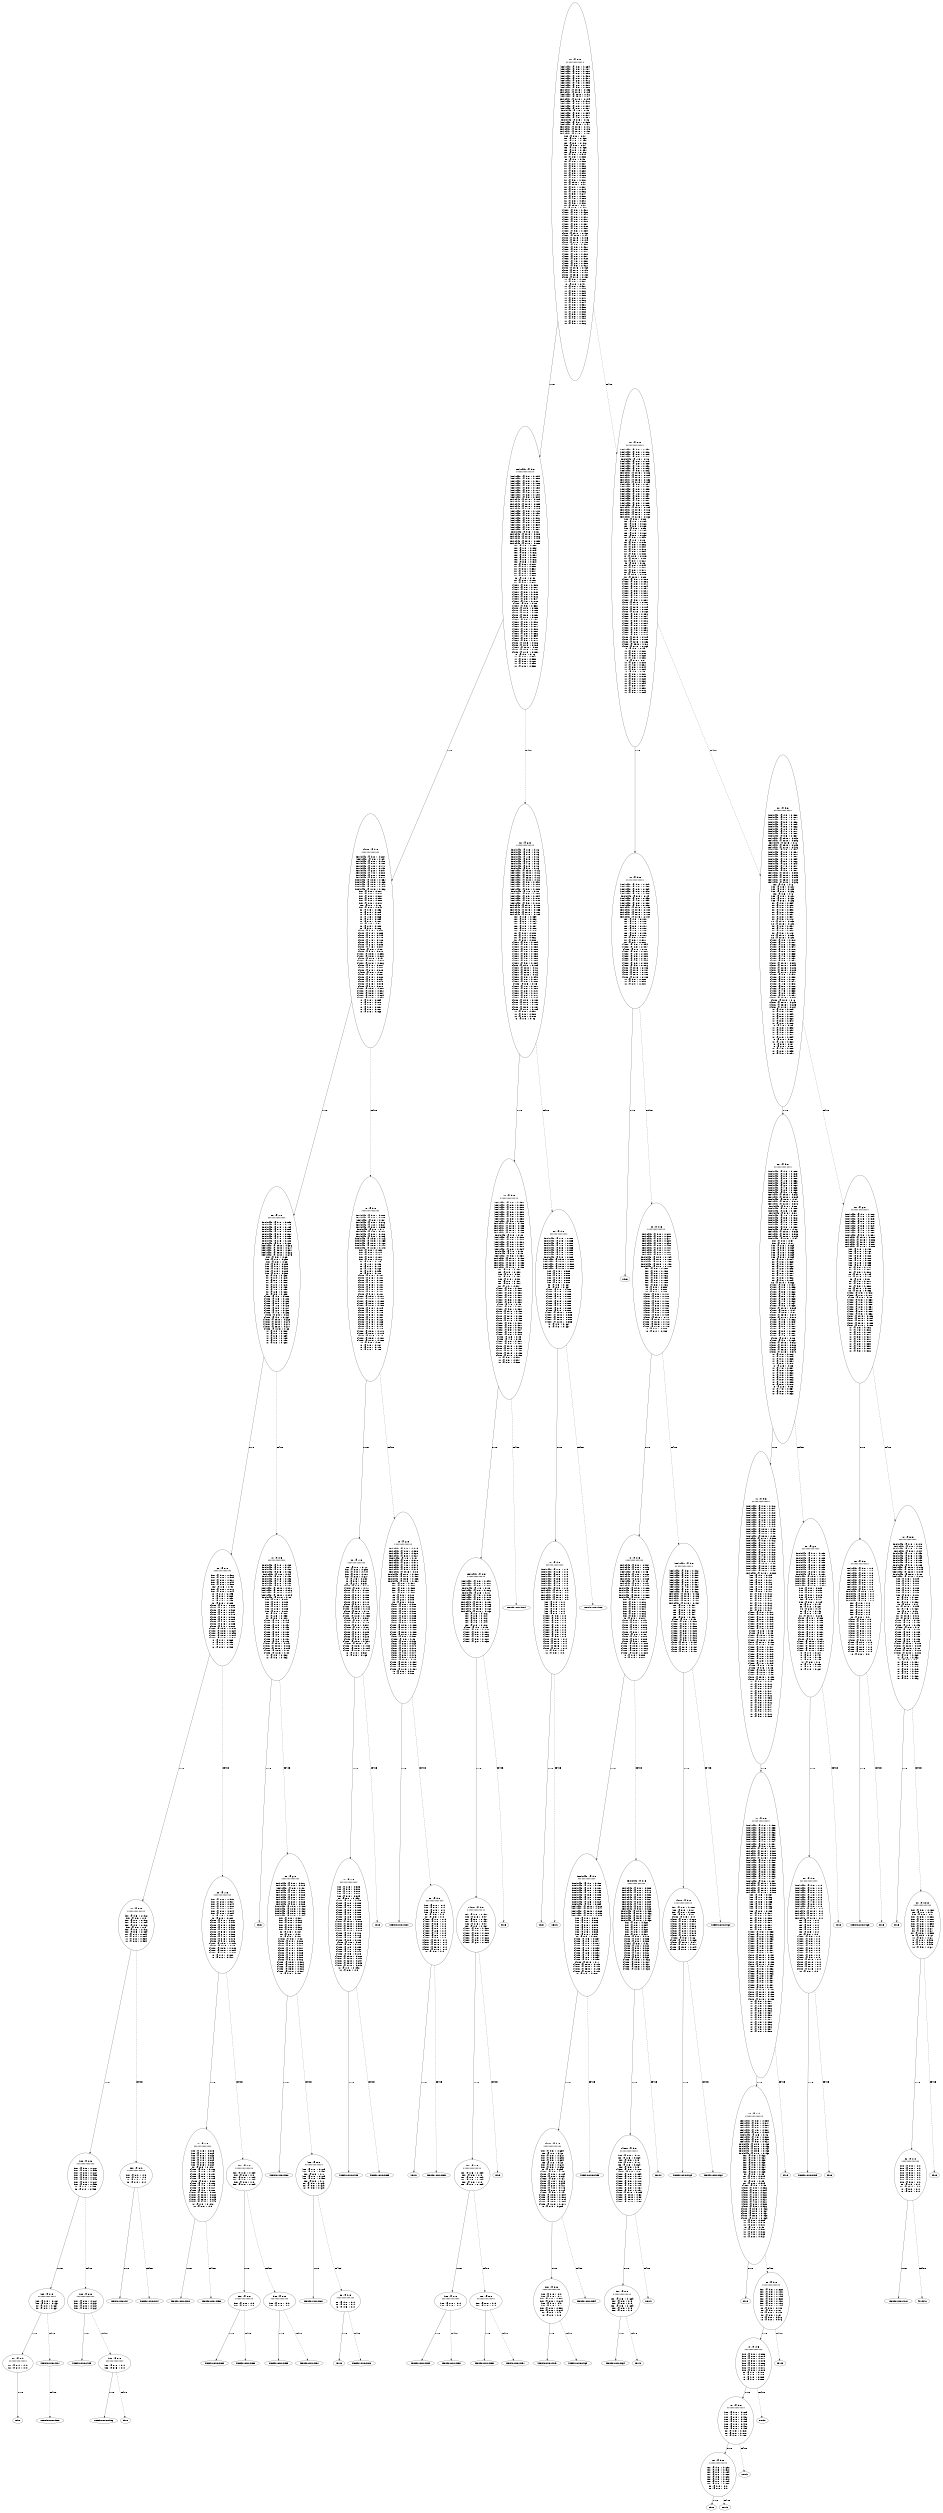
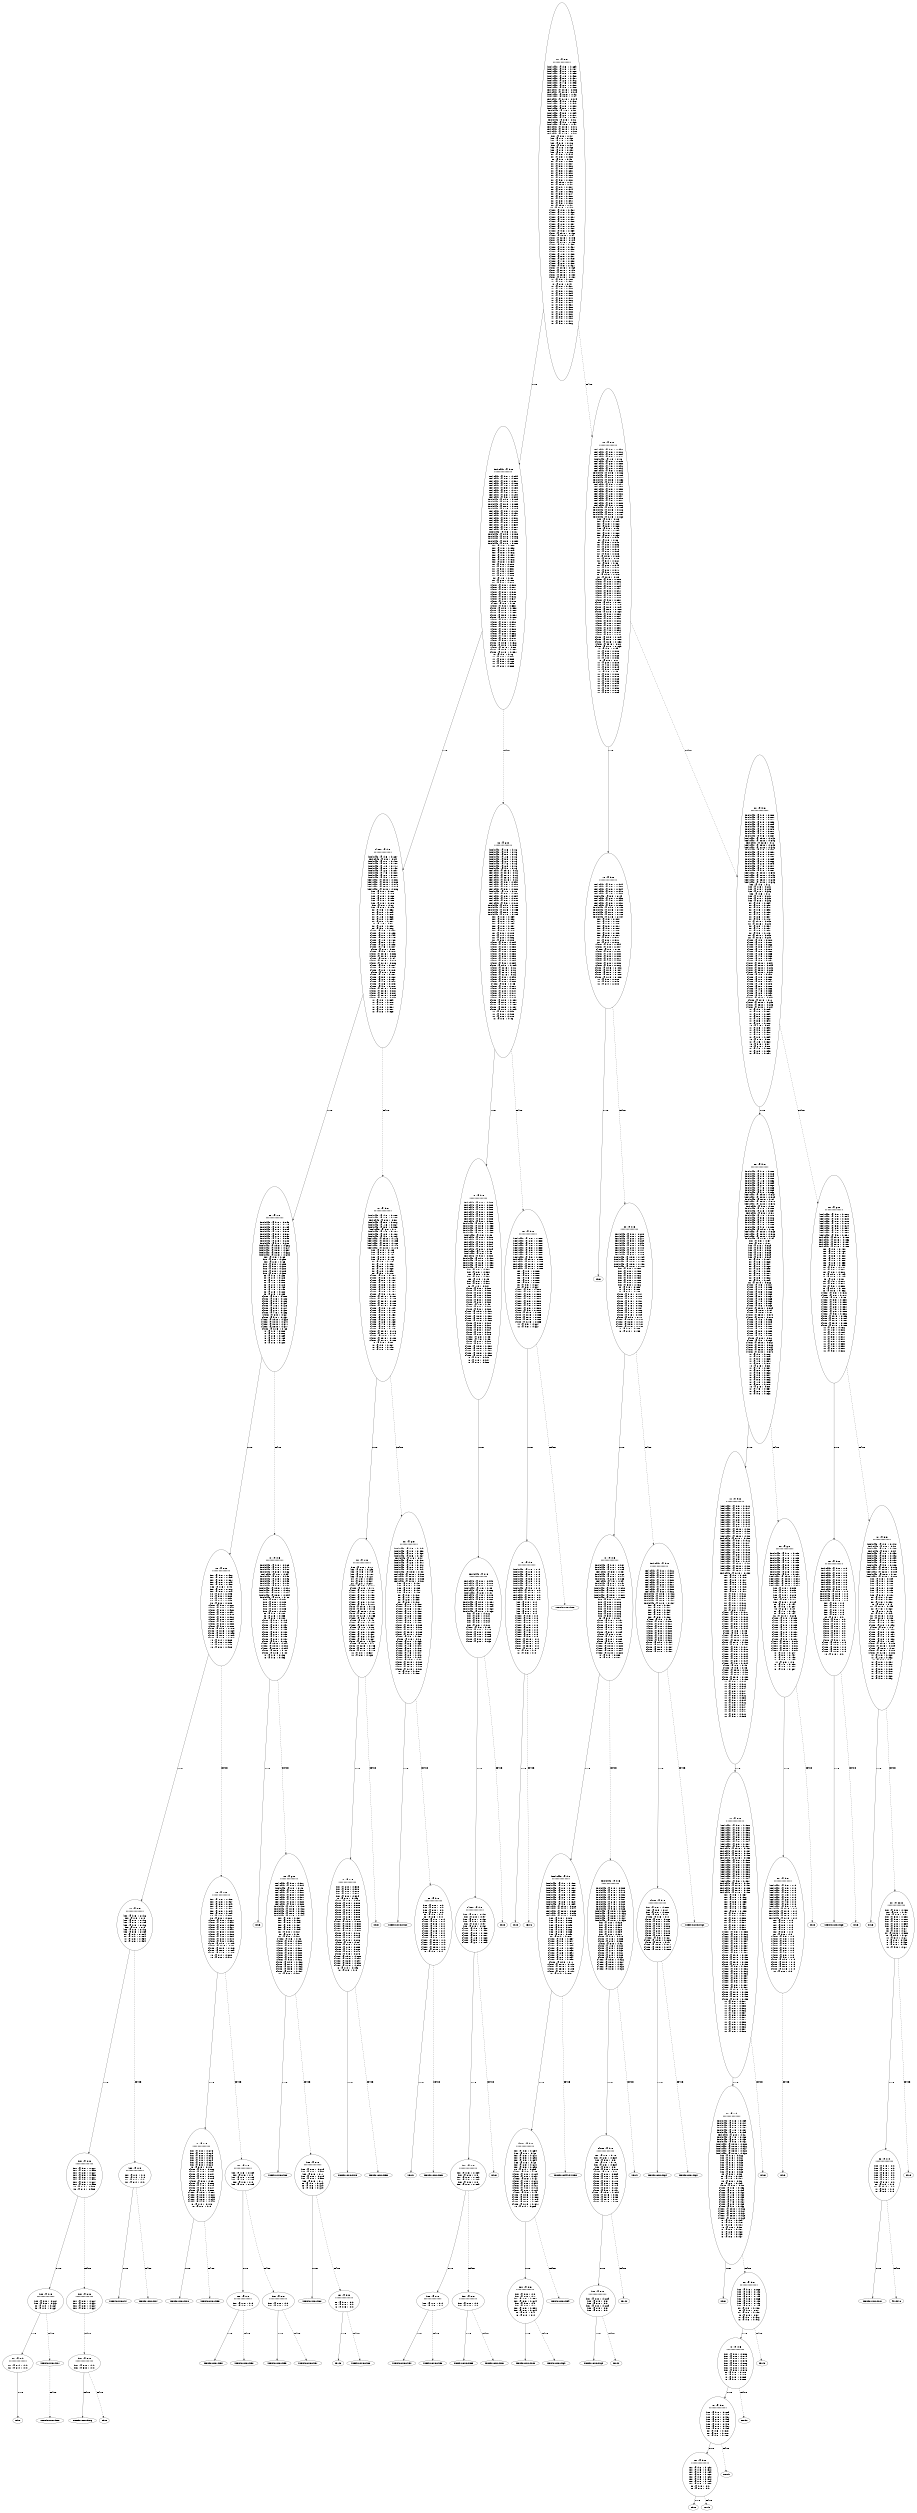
node "station1_cmd_20": removed
node "station2_cmd_58": label "station2_cmd_58" -> "station2_finish_58"
node "station1_cmd_25": removed
node "station1_cmd_15": removed
edge "bc1 <= 3.5 -------------- bc1 <= 3.5 : 0.0 bc2 <= 3.5 : 0.0" -> "station1_cmd_16": label "True" -> "False"
